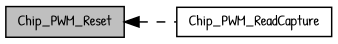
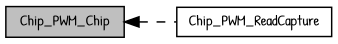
node "Chip_PWM_Reset": label "Chip_PWM_Reset" -> "Chip_PWM_Chip"
